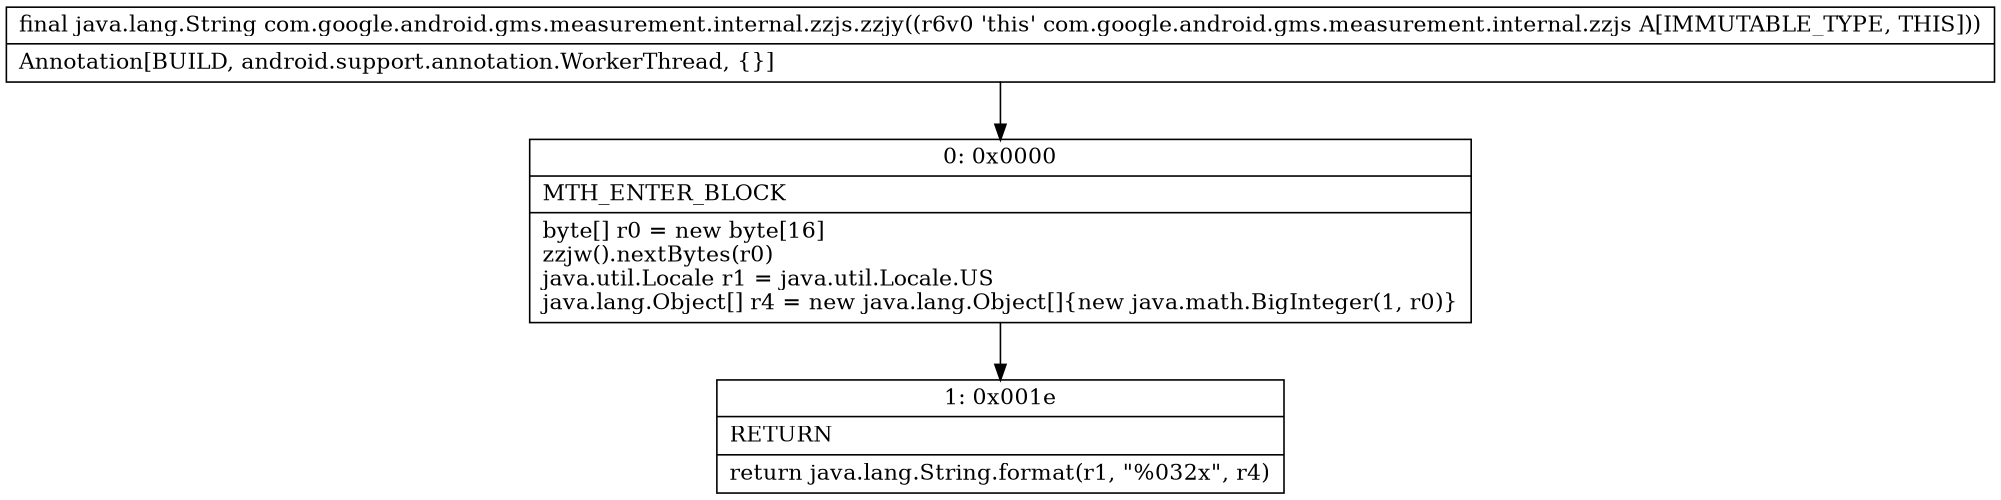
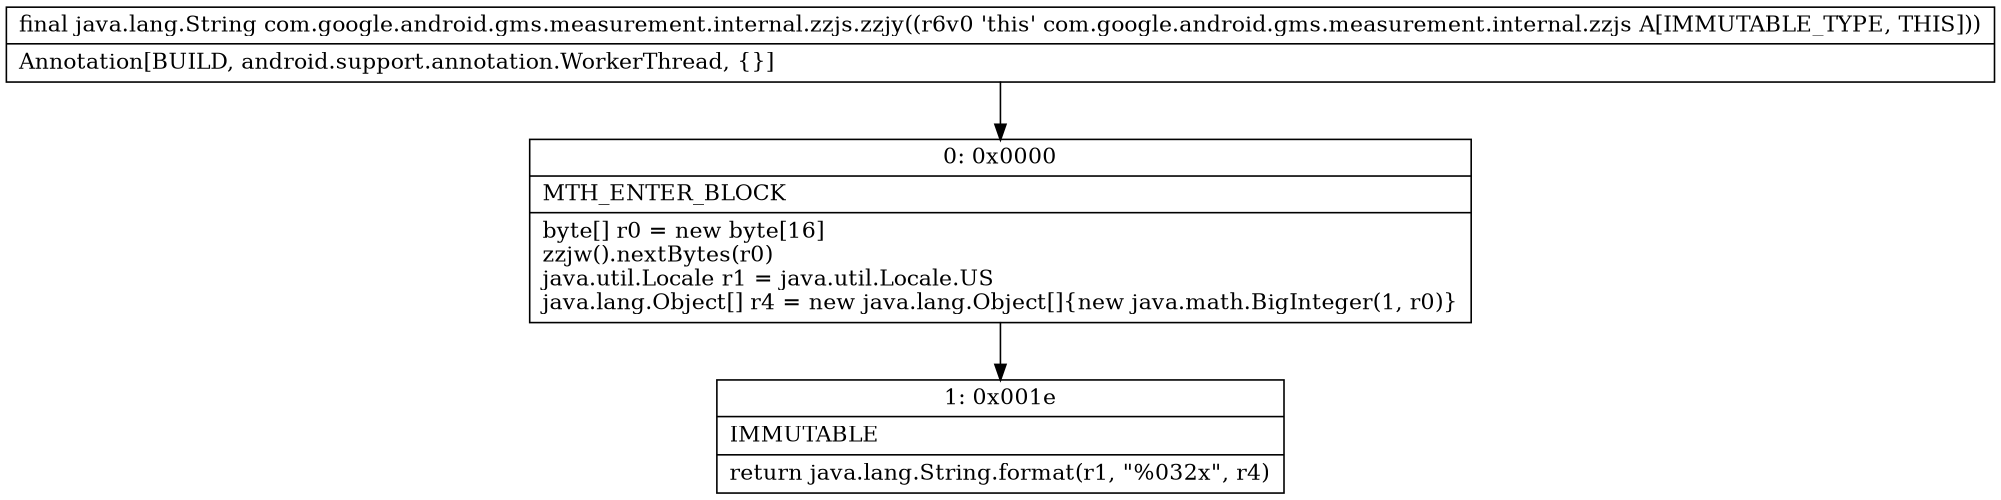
node "1: 0x001e": text "RETURN" -> "IMMUTABLE"
